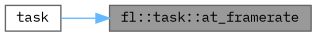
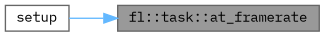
node "task": label "task" -> "setup"
